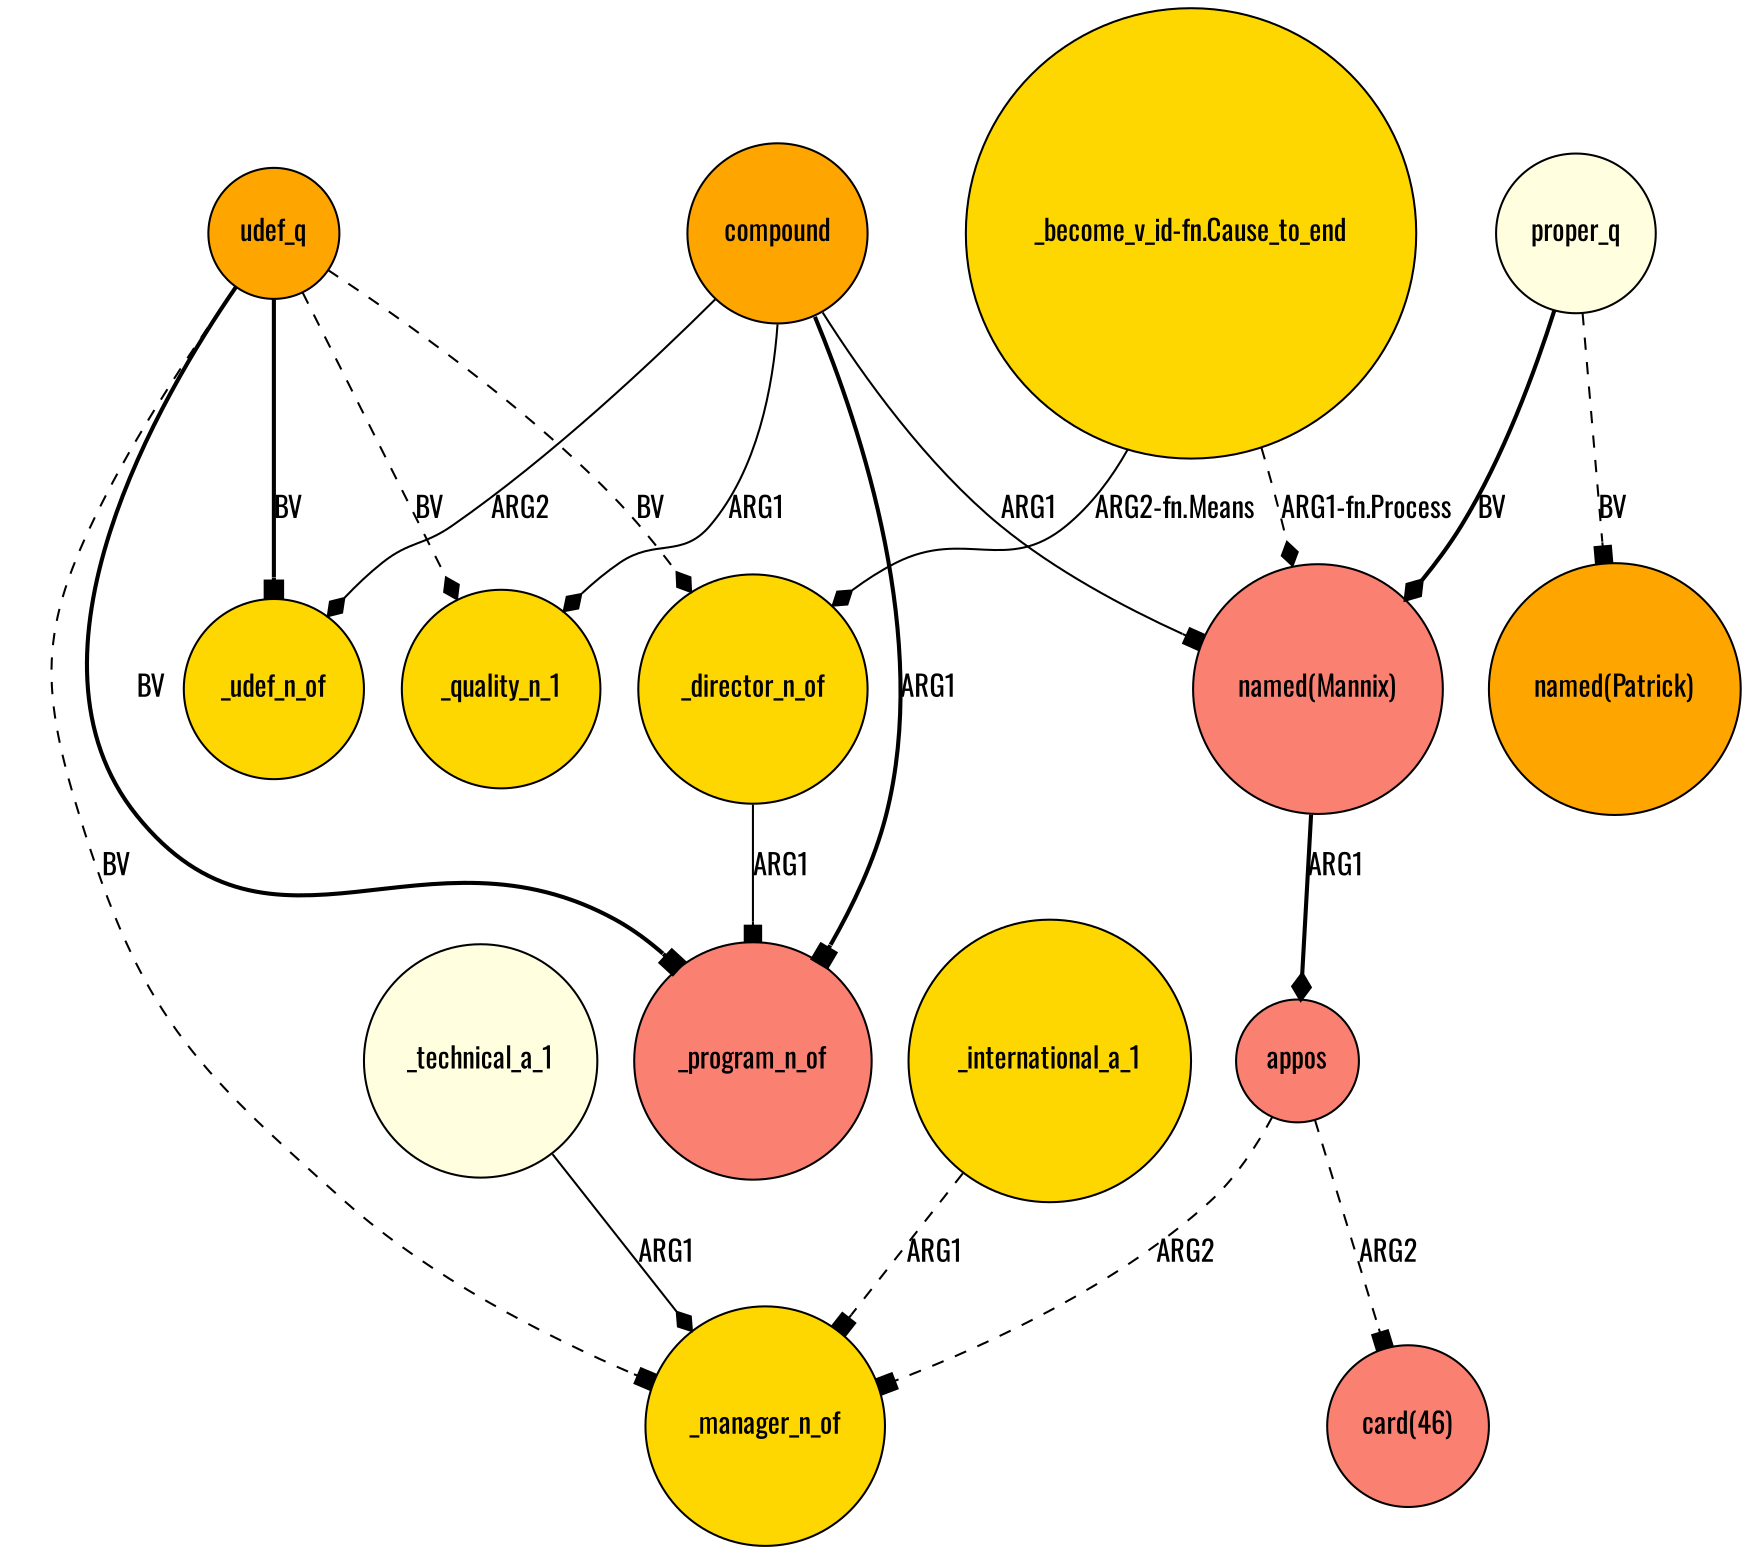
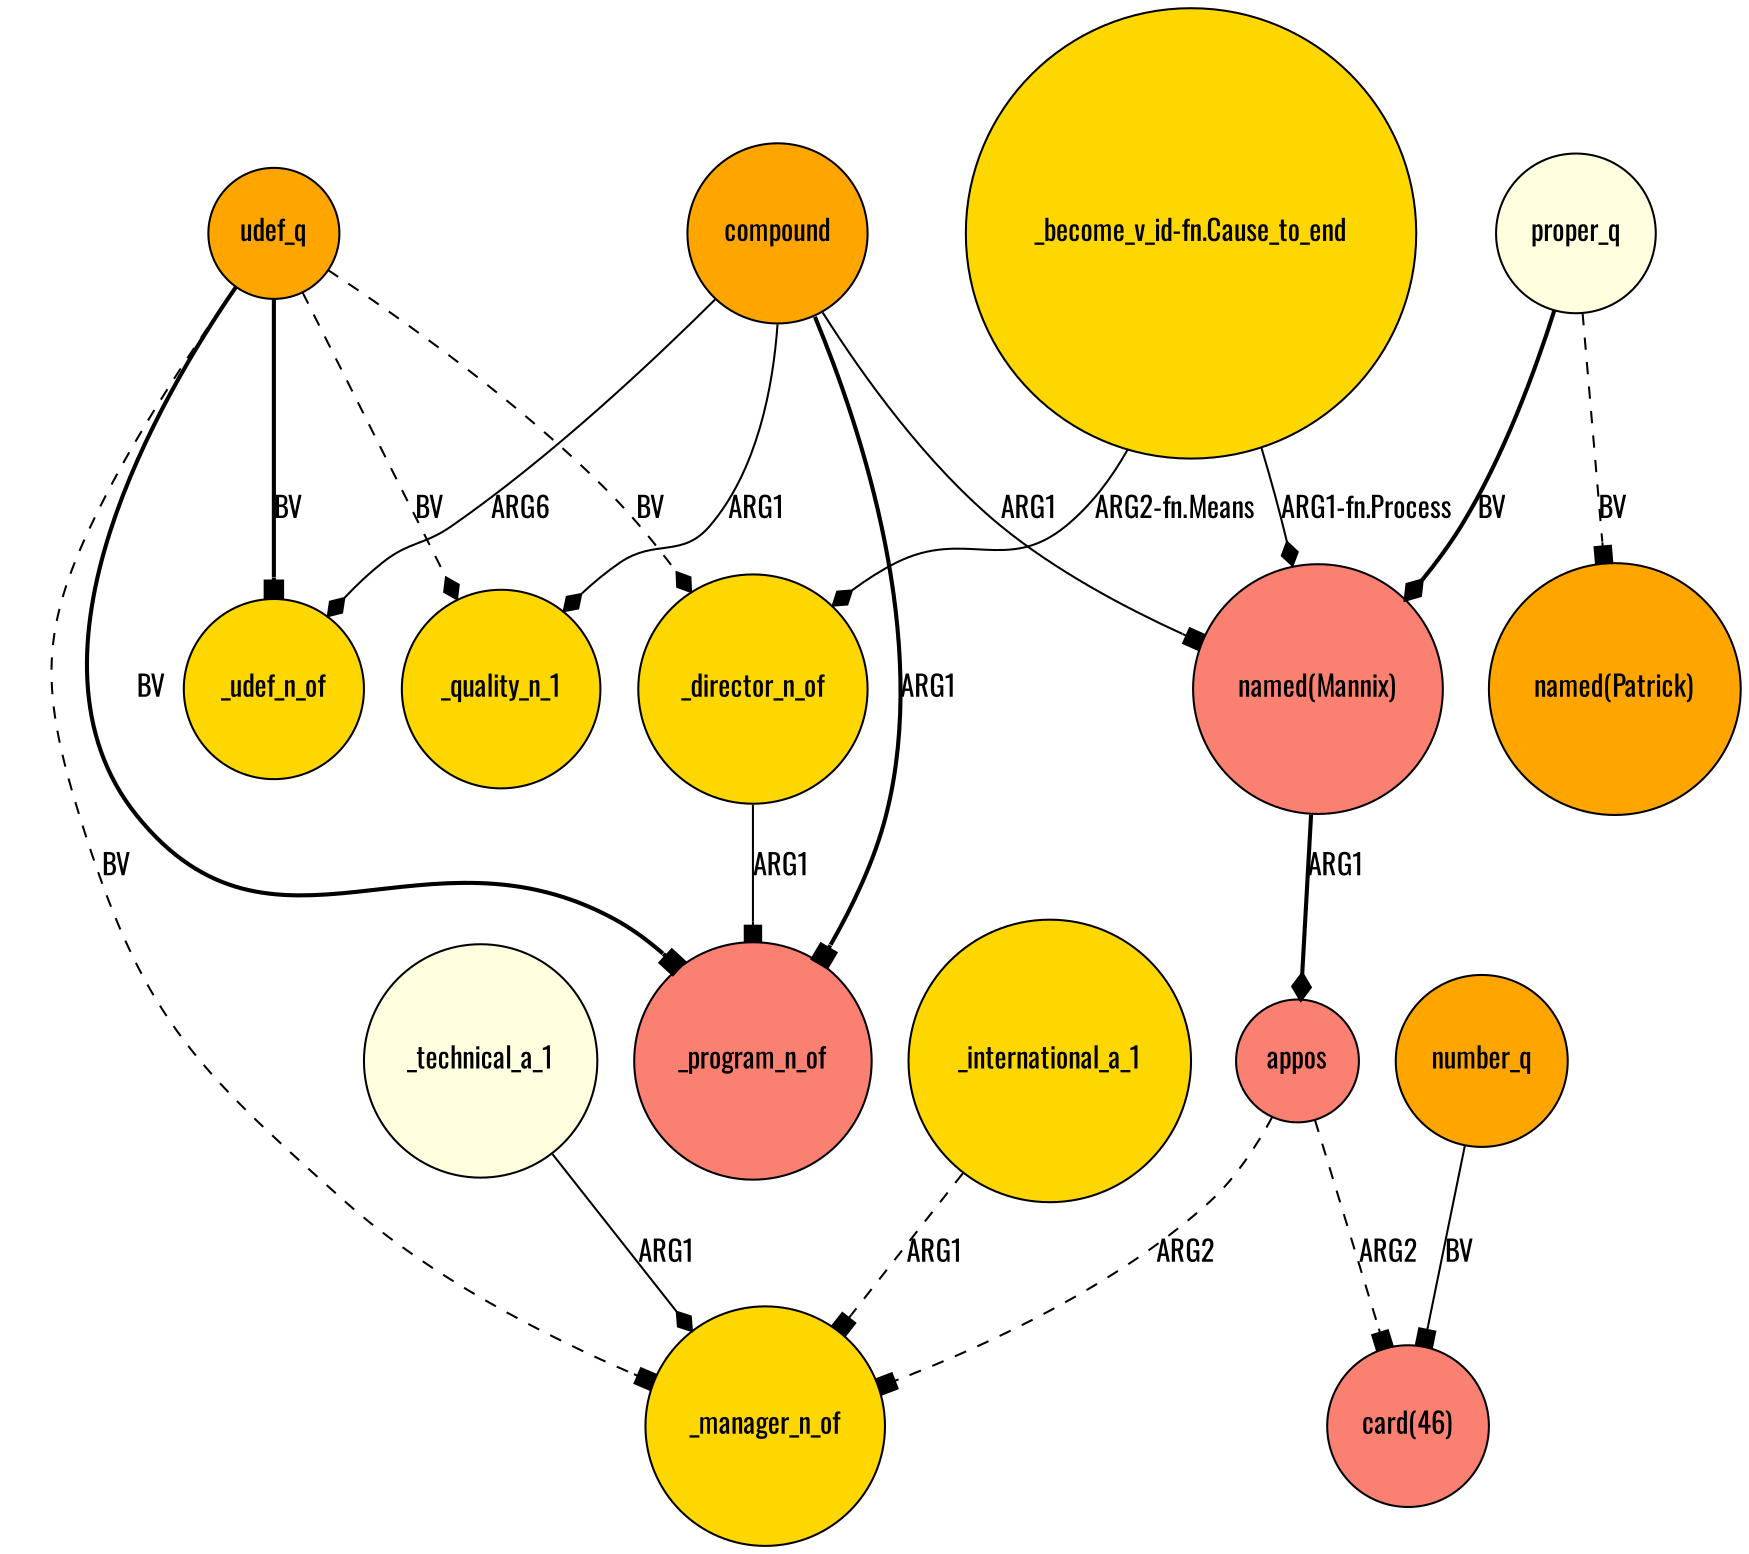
edge "_become_v_id-fn.Cause_to_end" -> "named(Mannix)": style dashed -> solid
edge "compound" -> "_udef_n_of": label "ARG2" -> "ARG6"
node "number_q": added
